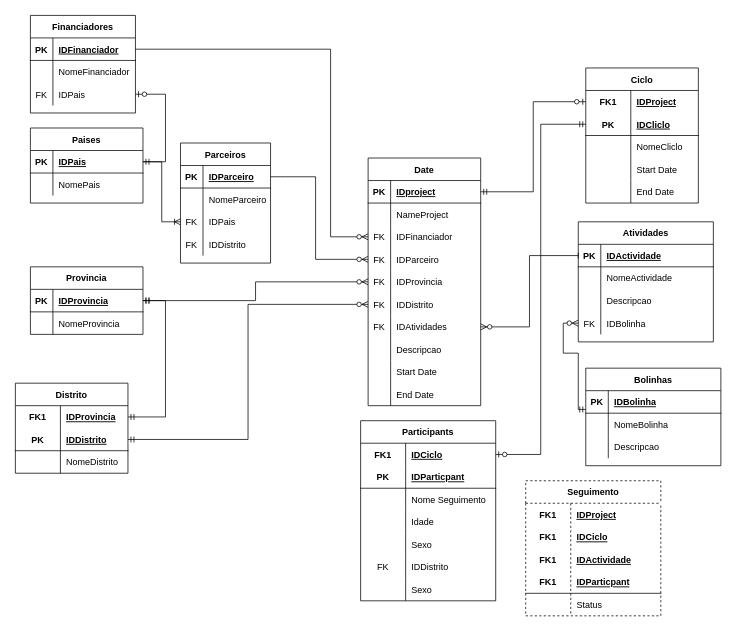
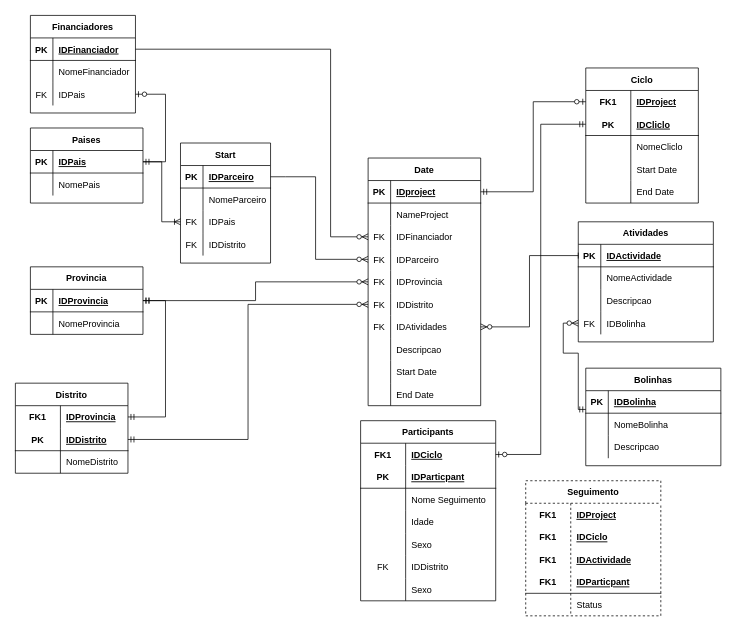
node "Parceiros": label "Parceiros" -> "Start"
